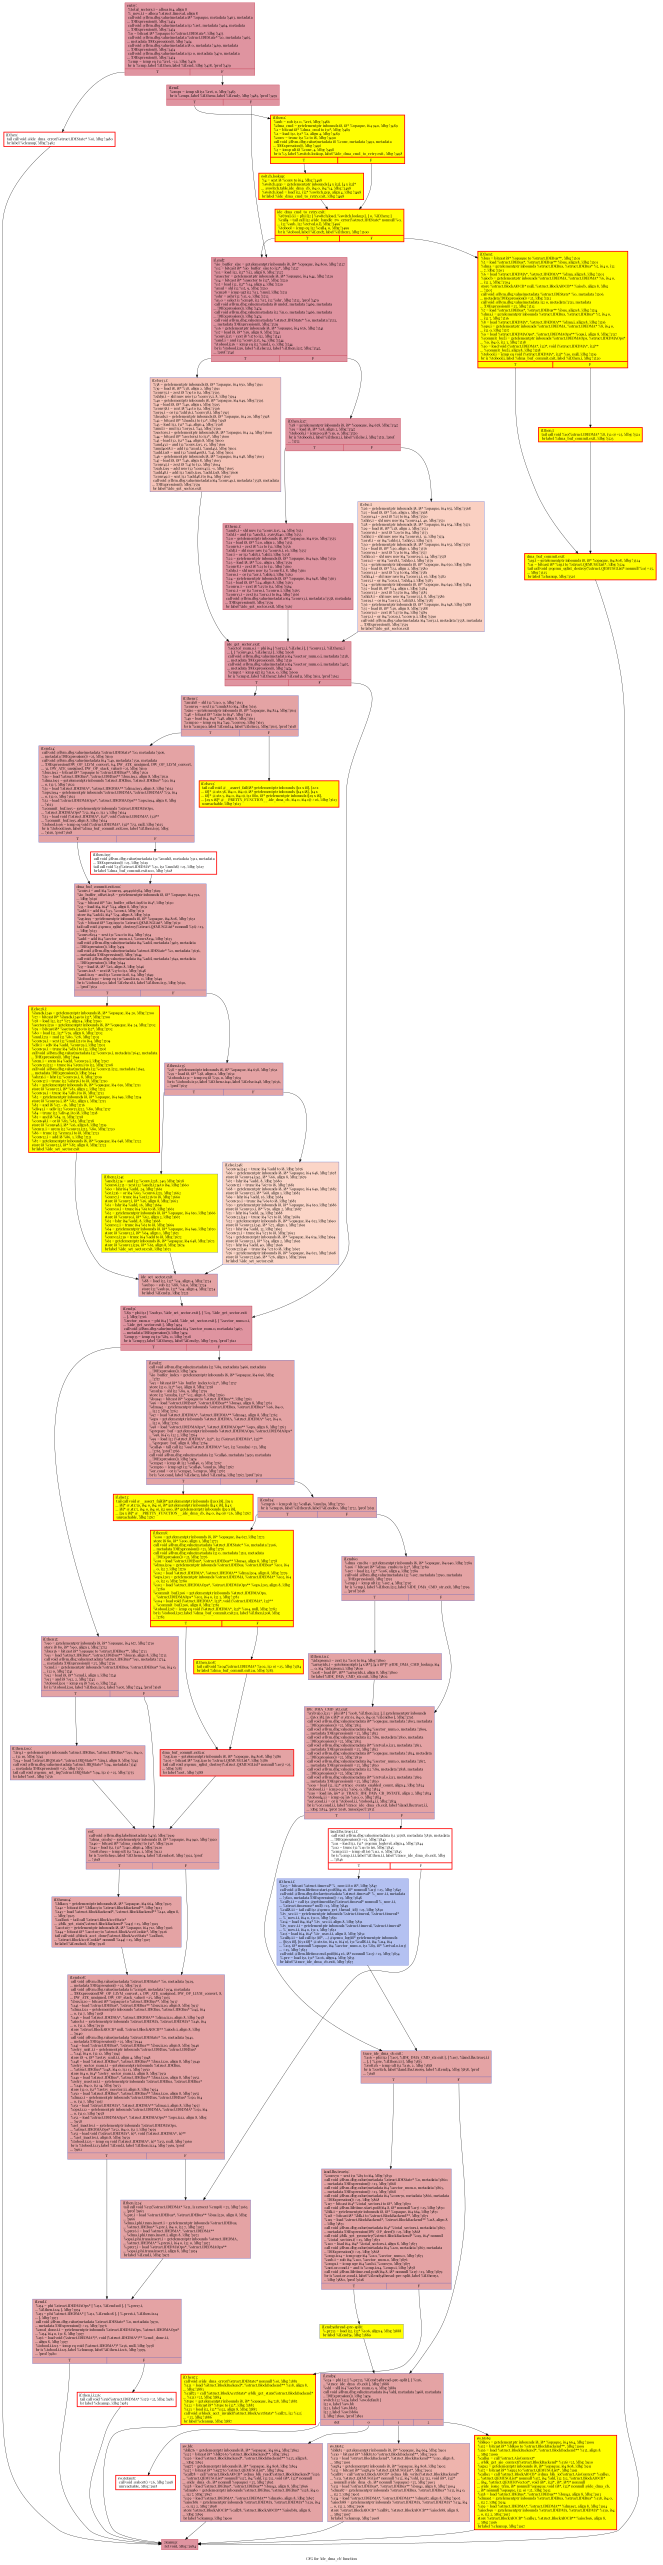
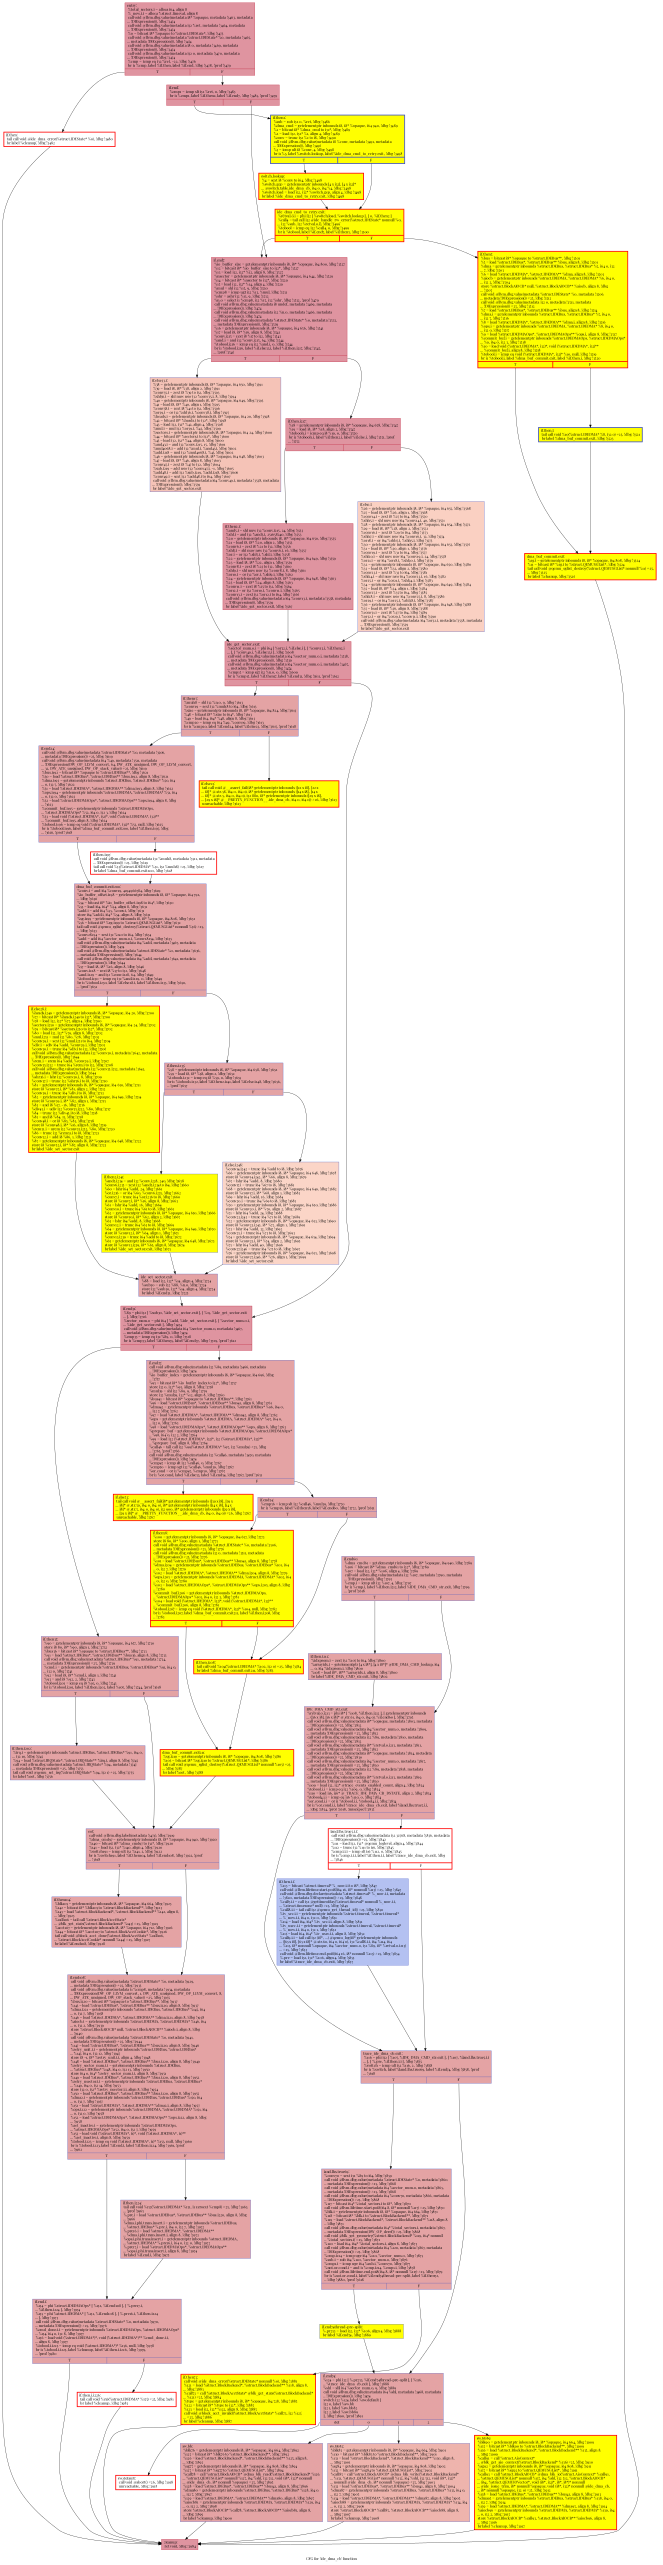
node "if.then2:": color red -> #3d50c3ff
node "if.then.i:": color red -> #3d50c3ff
edge "if.end54:" -> "if.end60:": now "if.end54:" -> "if.then.i208:"
node "dma_buf_commit.exit211:": fillcolor #c32e3170 -> yellow
edge "land.lhs.true5.i.i:" -> "if.then.i224:": now "land.lhs.true5.i.i:" -> "trace_ide_dma_cb.exit:"
